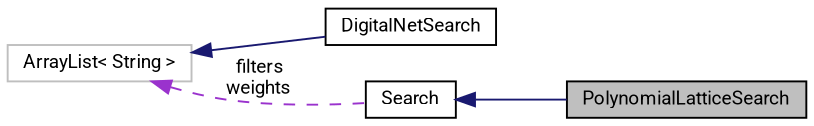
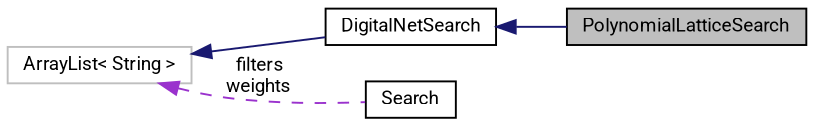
edge "PolynomialLatticeSearch" -> "Search": now "PolynomialLatticeSearch" -> "DigitalNetSearch"
